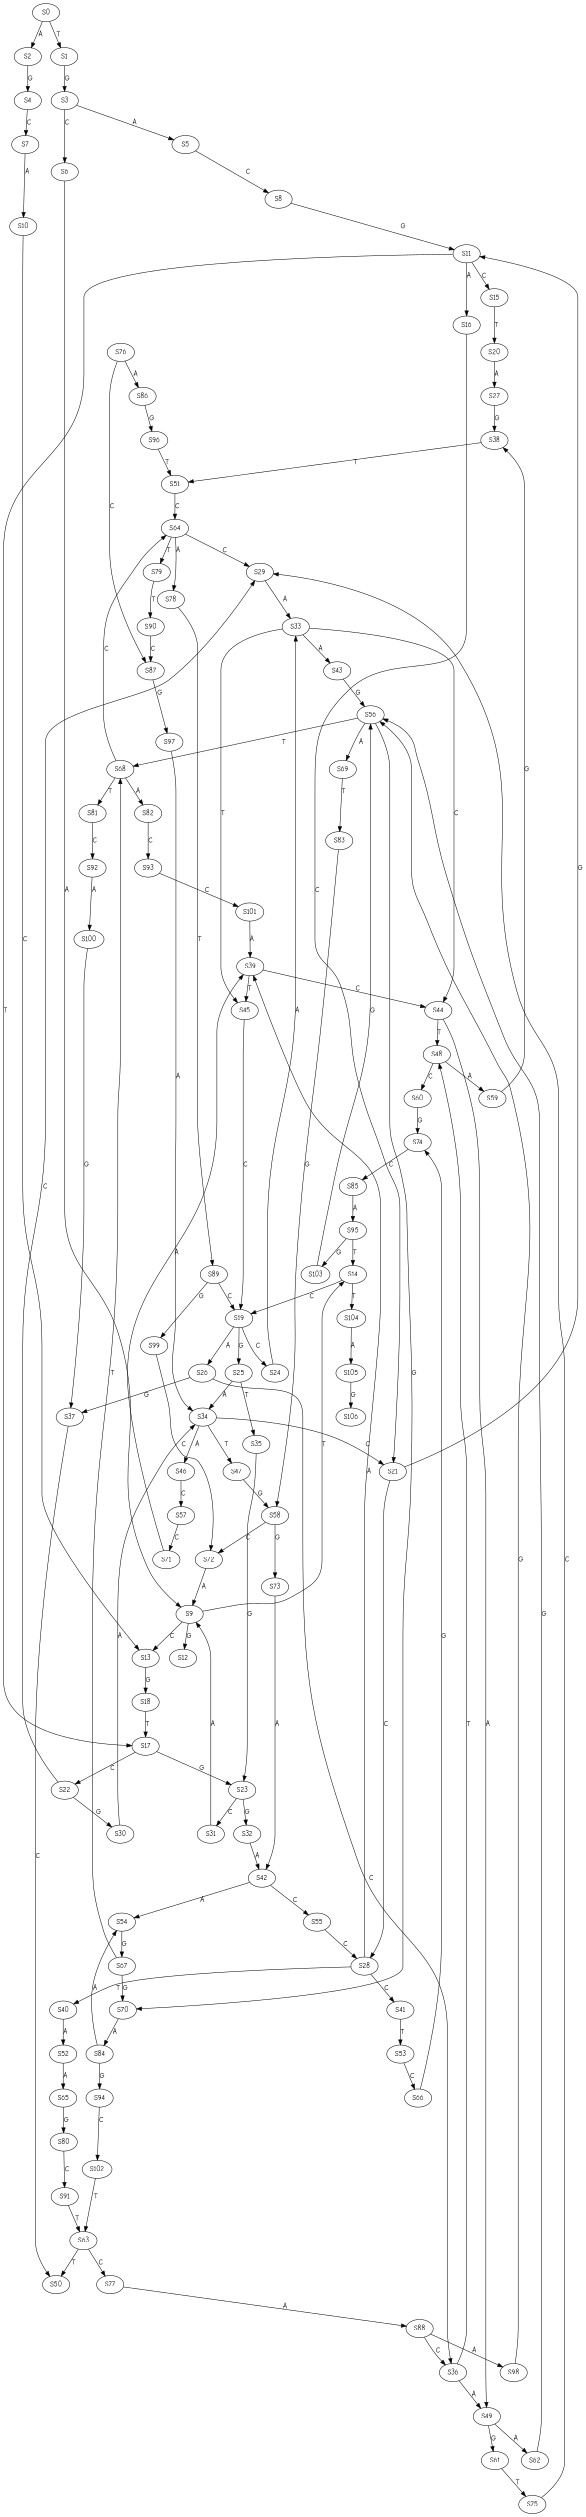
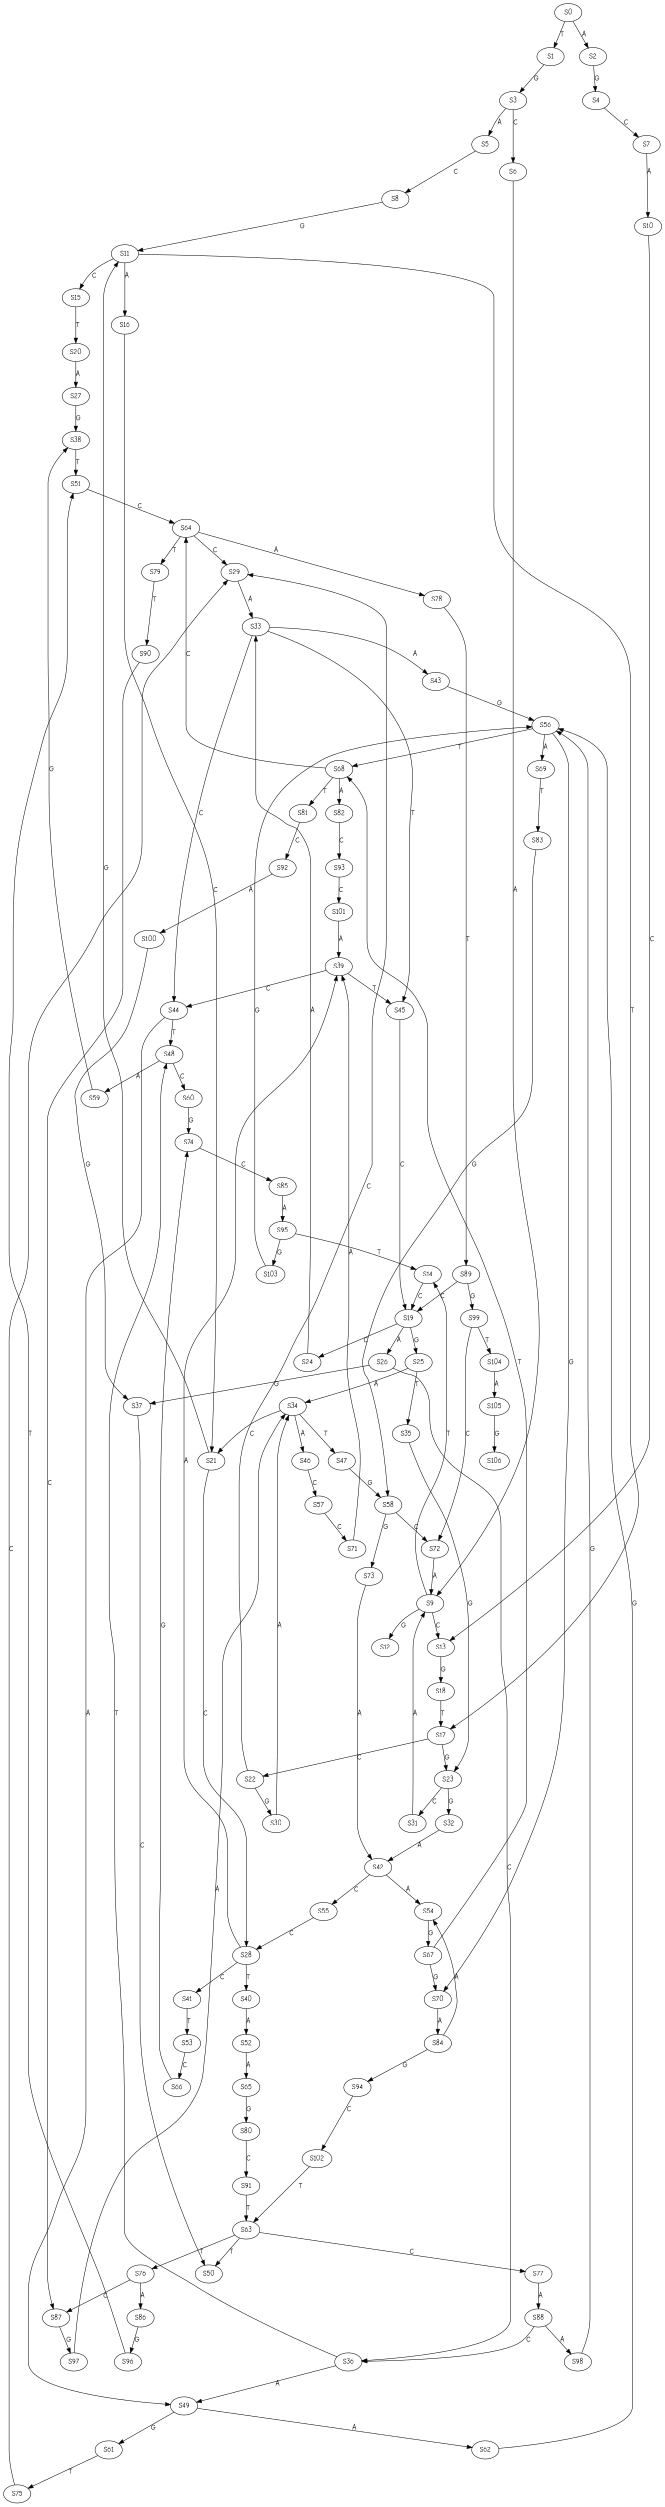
edge "S14" -> "S104": now "S99" -> "S104"
edge "S63" -> "S76": added, label "T"
